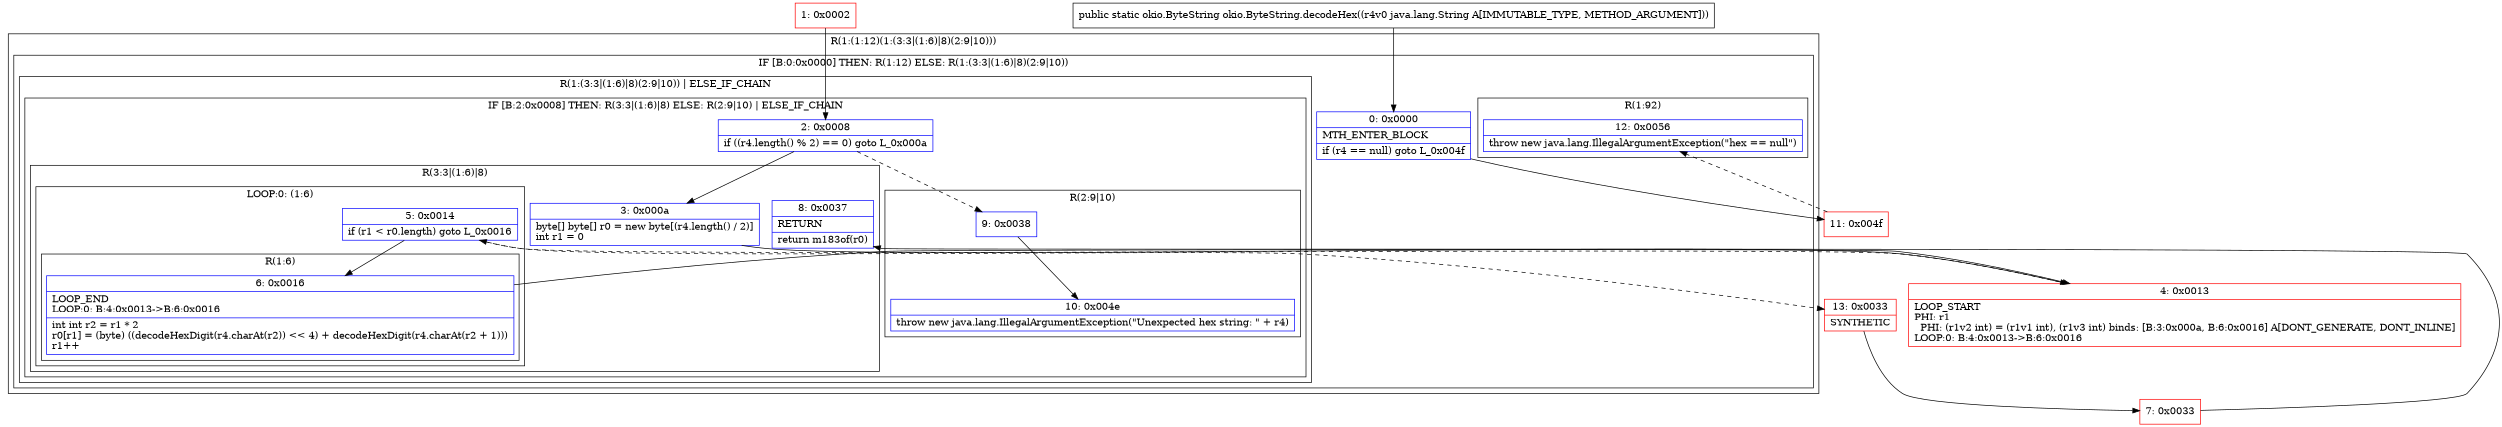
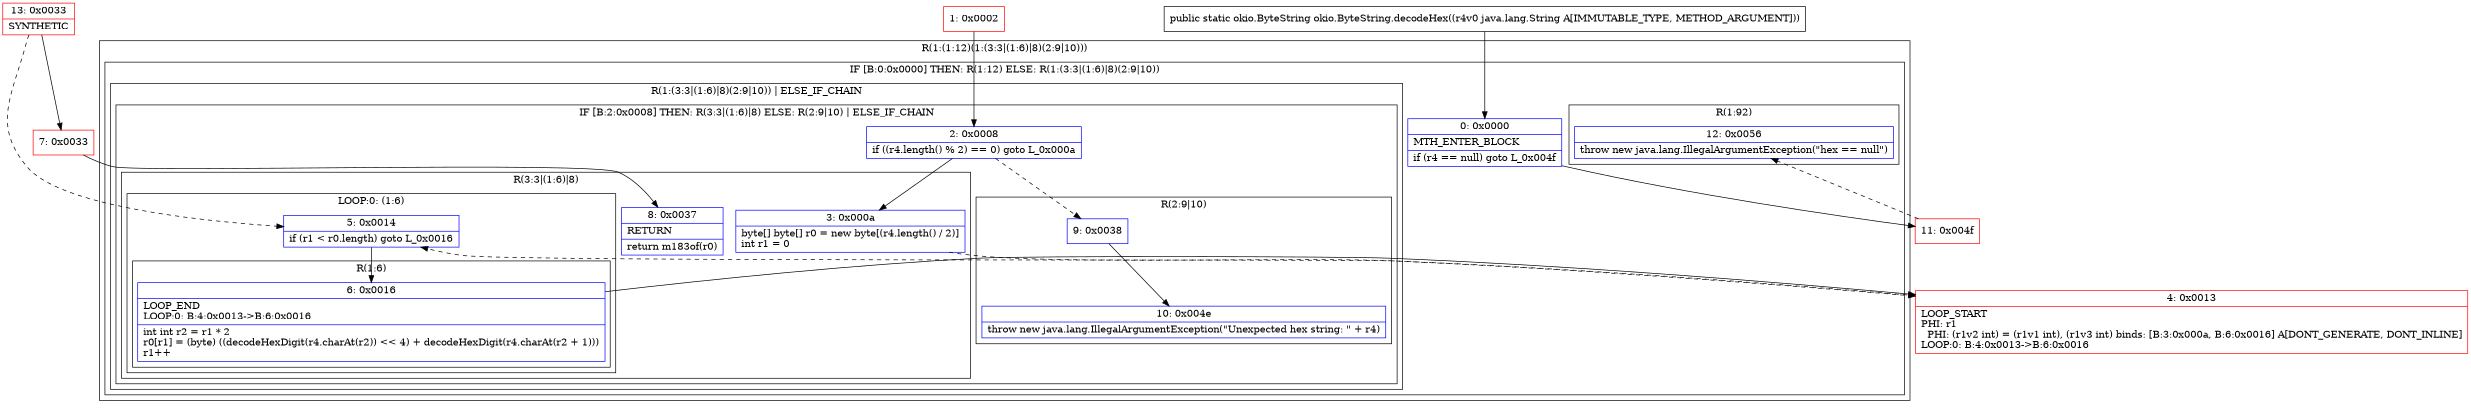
edge "3: 0x000a" -> "4: 0x0013": style solid -> dashed
edge "5: 0x0014" -> "13: 0x0033": reversed
